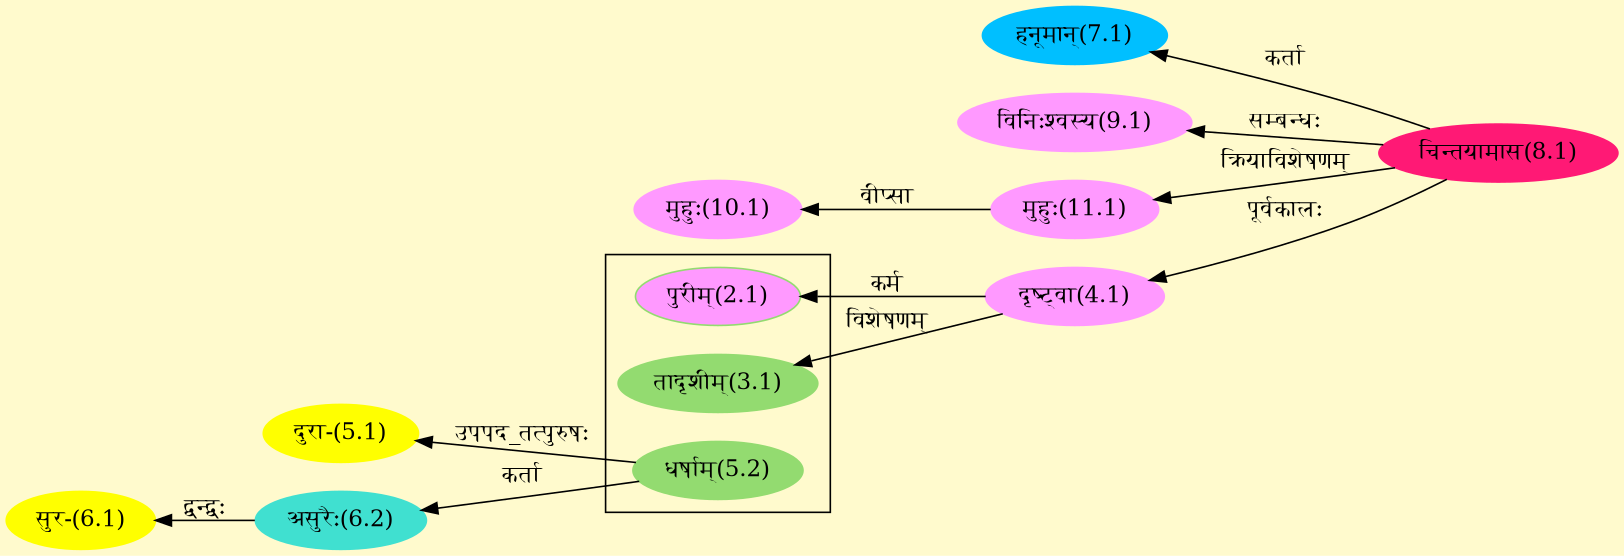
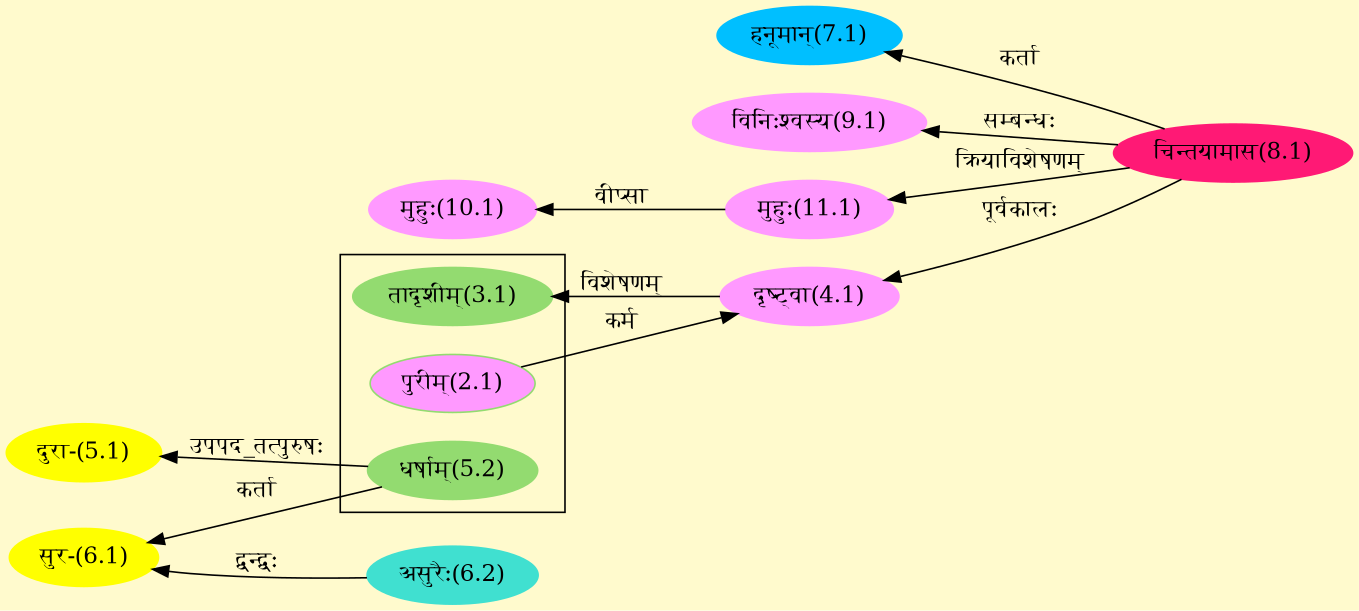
edge "दृष्ट्वा(4.1)" -> "पुरीम्(2.1)": reversed
edge "धर्षाम्(5.2)" -> "असुरैः(6.2)": now "धर्षाम्(5.2)" -> "सुर-(6.1)"
